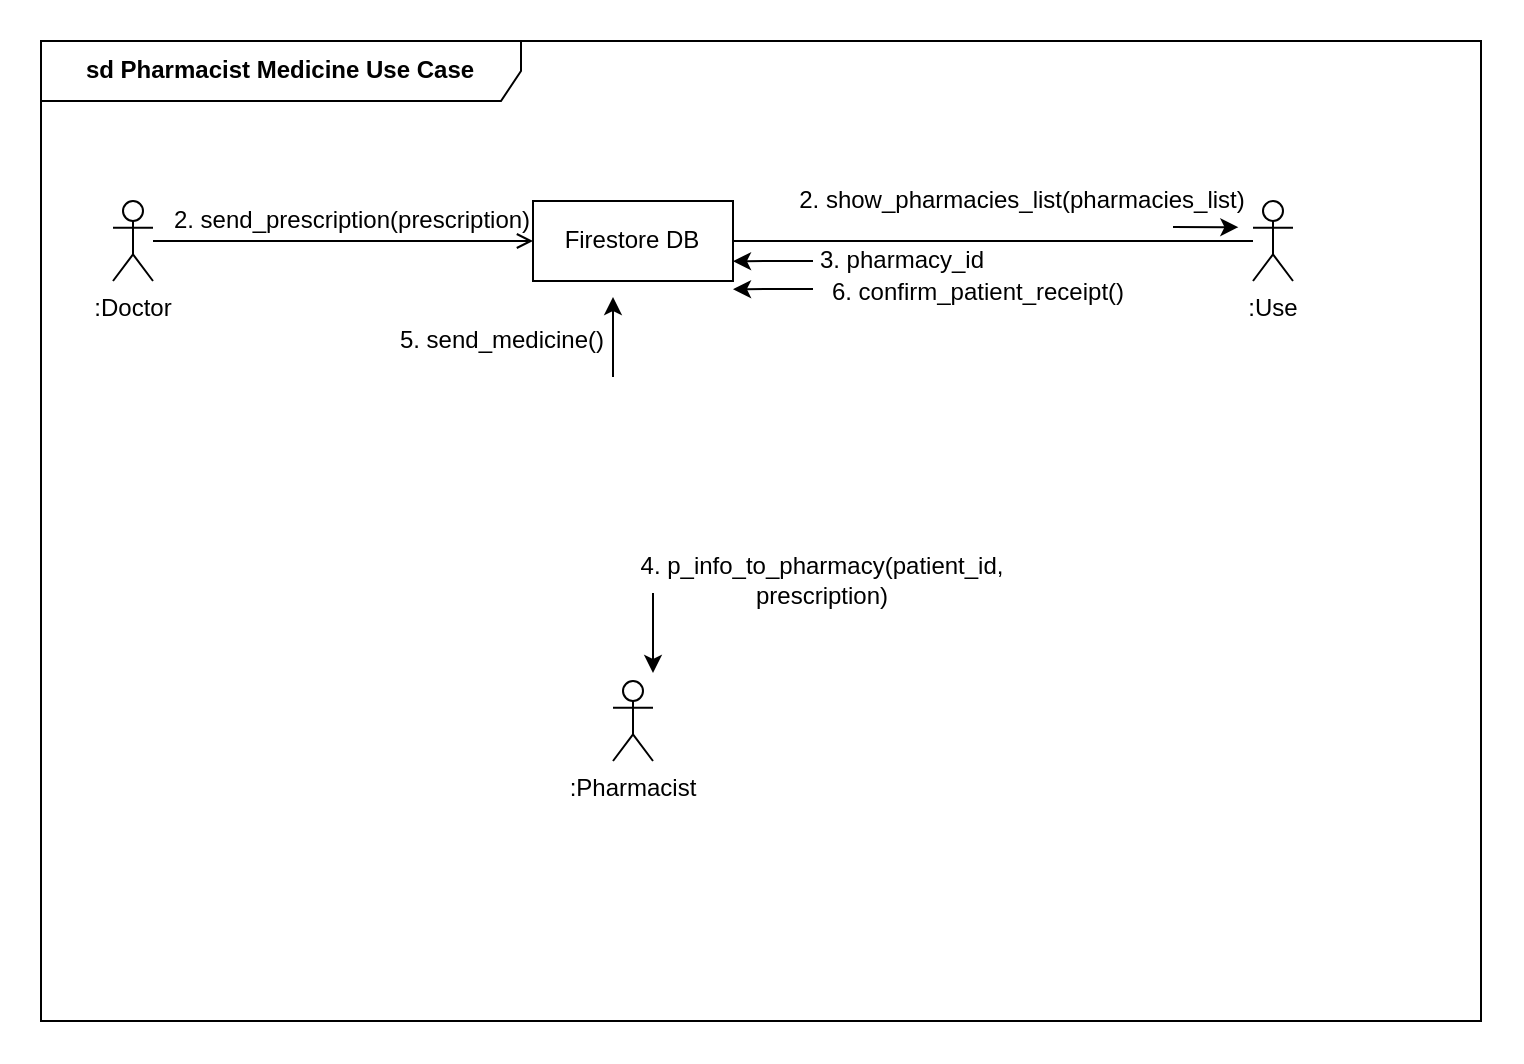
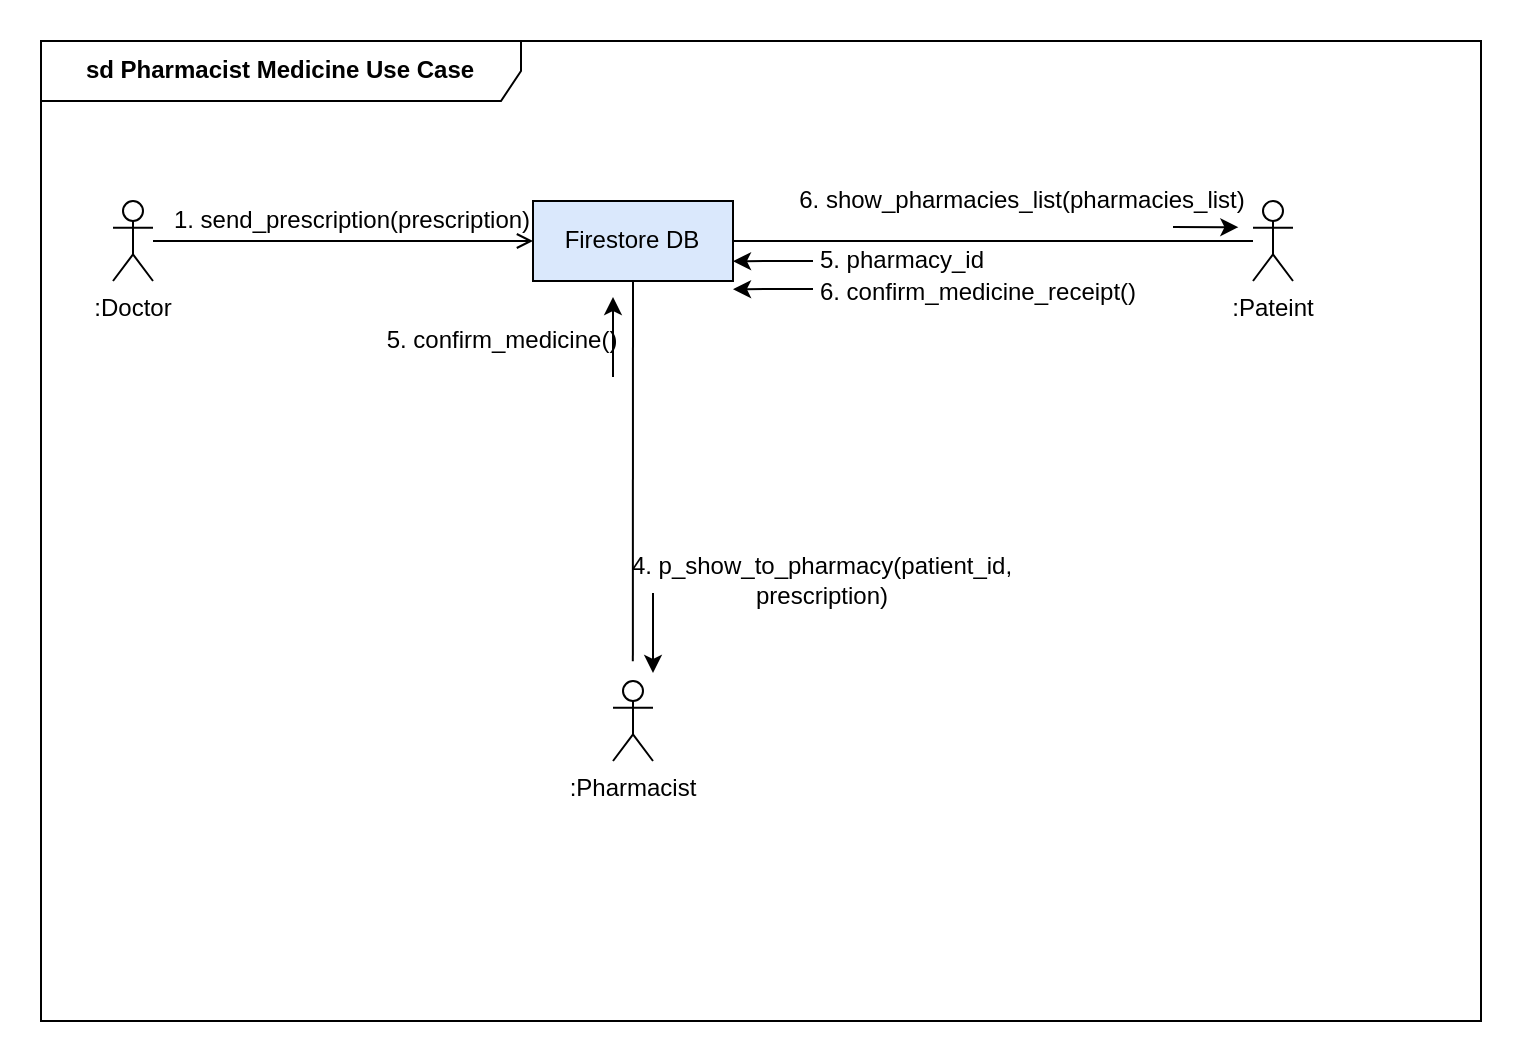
node "2. show_pharmacies_list(pharmacies_list)": label "2. show_pharmacies_list(pharmacies_list)" -> "6. show_pharmacies_list(pharmacies_list)"
node "2. send_prescription(prescription)": label "2. send_prescription(prescription)" -> "1. send_prescription(prescription)"
node "Firestore DB": fillcolor #ffffff -> #dae8fc
node "3. pharmacy_id": label "3. pharmacy_id" -> "5. pharmacy_id"
node "6. confirm_patient_receipt()": label "6. confirm_patient_receipt()" -> "6. confirm_medicine_receipt()"
node ":Use": label ":Use" -> ":Pateint"
node "5. send_medicine()": label "5. send_medicine()" -> "5. confirm_medicine()"
edge "Firestore DB" -- "sd Pharmacist Medicine Use Case": added
node "4. p_info_to_pharmacy(patient_id, prescription)": label "4. p_info_to_pharmacy(patient_id, prescription)" -> "4. p_show_to_pharmacy(patient_id, prescription)"
